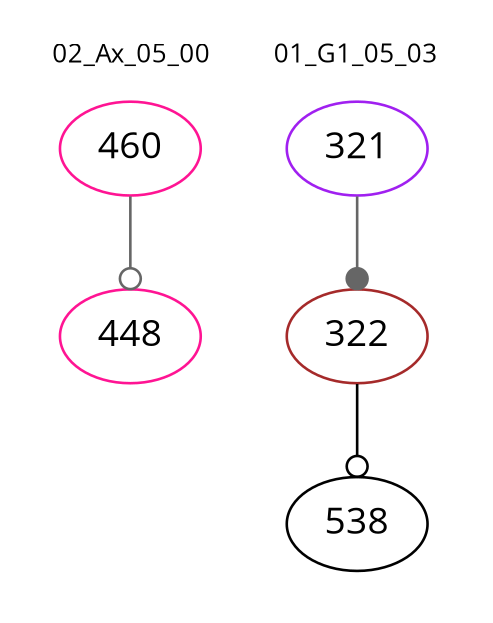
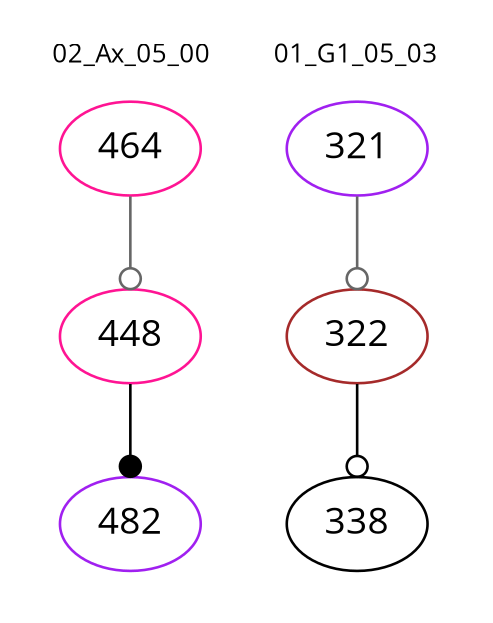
node "460": label "460" -> "464"
edge "321" -> "322": arrowhead dot -> odot
node "482": added
node "538": label "538" -> "338"
